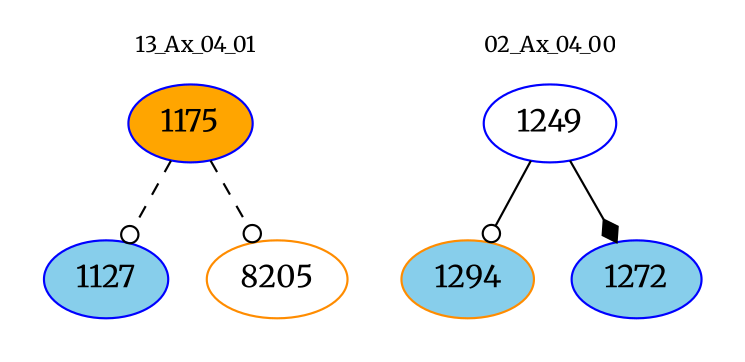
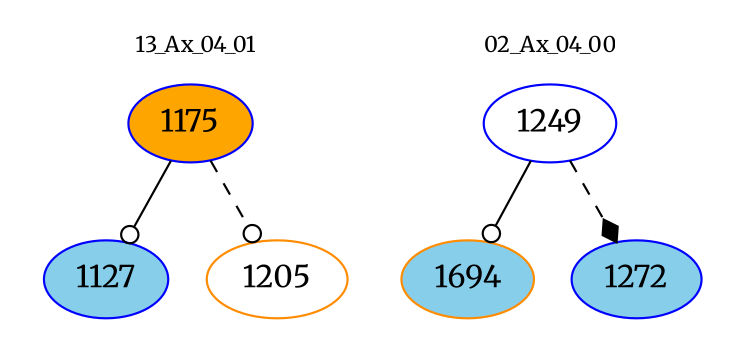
edge "1249" -> "1272": style solid -> dashed
edge "1175" -> "1127": style dashed -> solid
node "8205": label "8205" -> "1205"
node "1294": label "1294" -> "1694"
